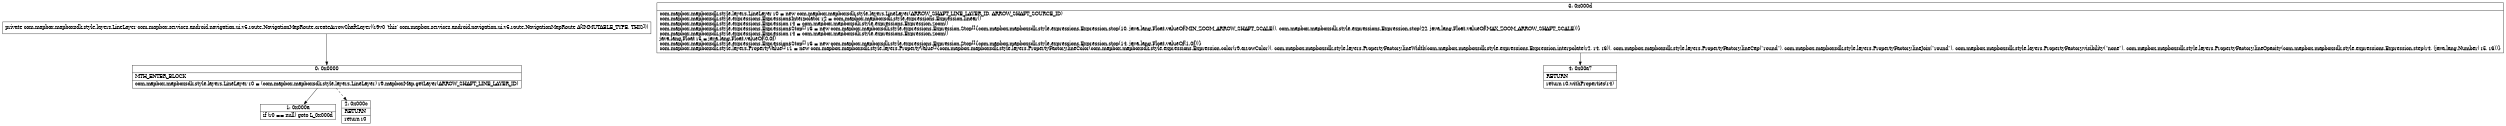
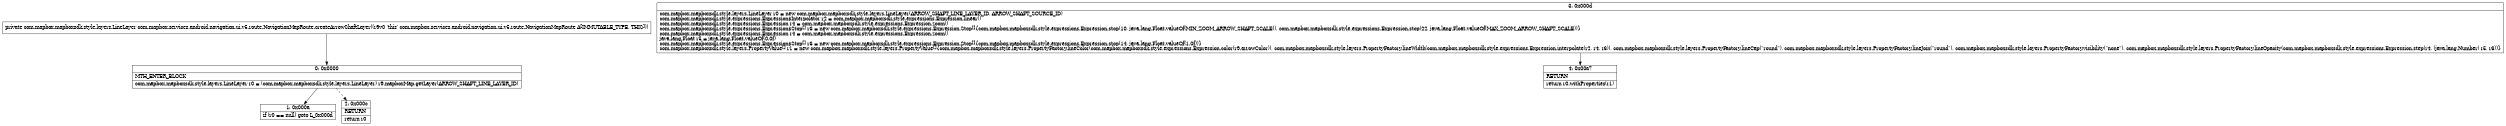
node "4: 0x00a7": text "return r0.withProperties(r4)" -> "return r0.withProperties(r1)"
